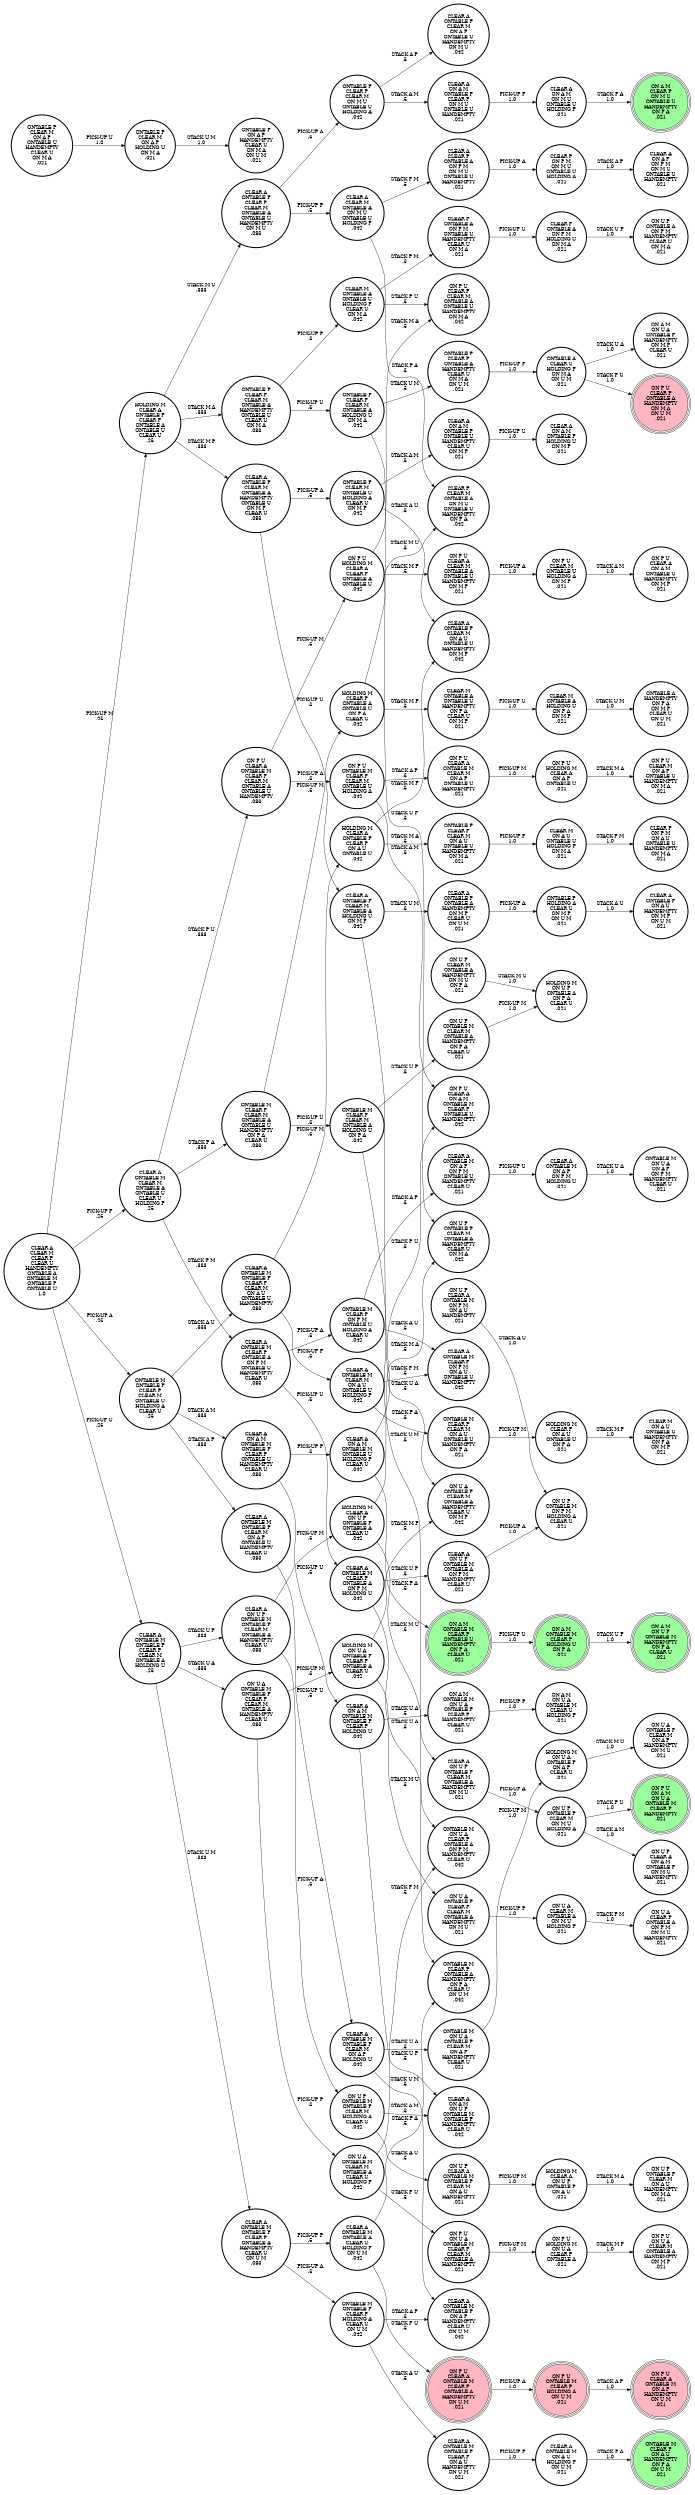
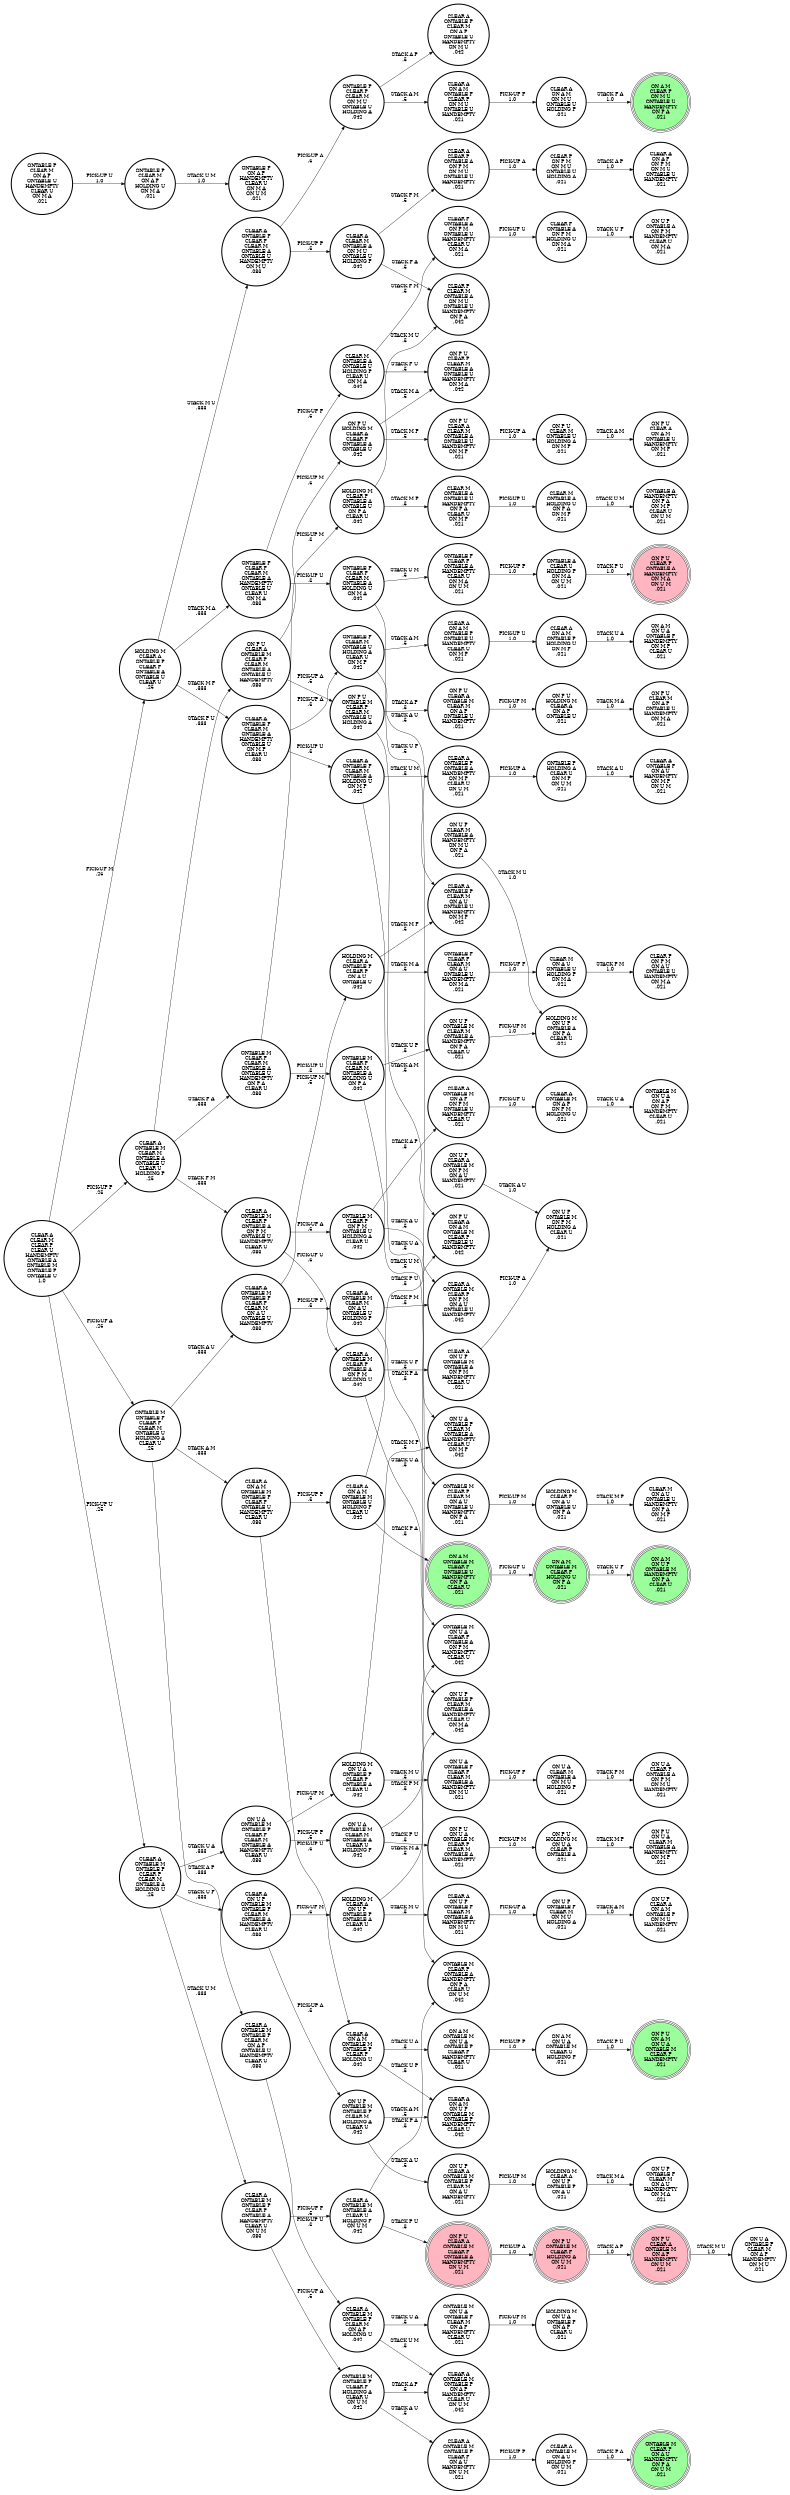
edge "ONTABLE A CLEAR U HOLDING P ON M A ON U M .021" -> "ON A M ON U A ONTABLE P HANDEMPTY ON M P CLEAR U .021": now "CLEAR A ON A M ONTABLE P HOLDING U ON M P .021" -> "ON A M ON U A ONTABLE P HANDEMPTY ON M P CLEAR U .021"
edge "HOLDING M ON U A ONTABLE P ON A P CLEAR U .021" -> "ON U A ONTABLE P CLEAR M ON A P HANDEMPTY ON M U .021": now "ON P U CLEAR A ONTABLE M ON A P HANDEMPTY ON U M .021" -> "ON U A ONTABLE P CLEAR M ON A P HANDEMPTY ON M U .021"
edge "ON U P ONTABLE P CLEAR M ON M U HOLDING A .021" -> "ON P U ON A M ON U A ONTABLE M CLEAR P HANDEMPTY .021": now "ON A M ON U A ONTABLE M CLEAR U HOLDING P .021" -> "ON P U ON A M ON U A ONTABLE M CLEAR P HANDEMPTY .021"
